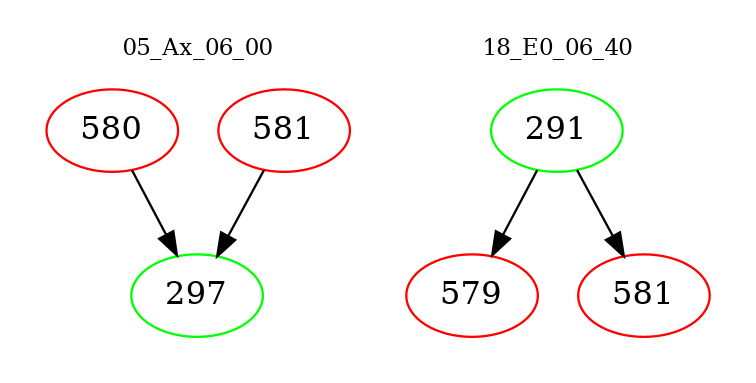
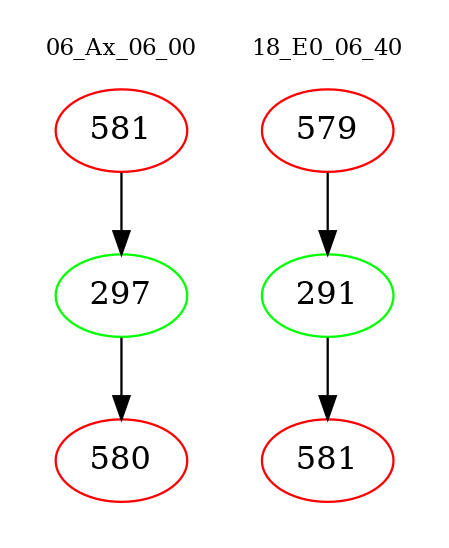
cluster "05_Ax_06_00": label "05_Ax_06_00" -> "06_Ax_06_00"
edge "580" -> "297": reversed
edge "291" -> "579": reversed
